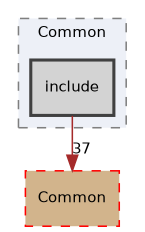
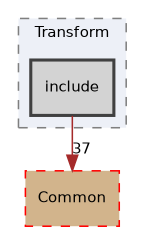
cluster "Common": label "Common" -> "Transform"
